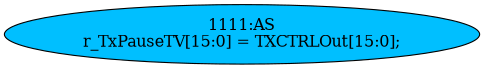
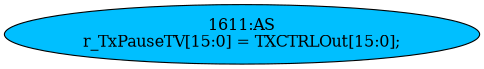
node "1111:AS r_TxPauseTV[15:0] = TXCTRLOut[15:0];": label "1111:AS r_TxPauseTV[15:0] = TXCTRLOut[15:0];" -> "1611:AS r_TxPauseTV[15:0] = TXCTRLOut[15:0];"
